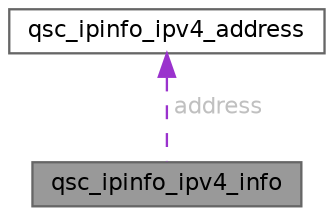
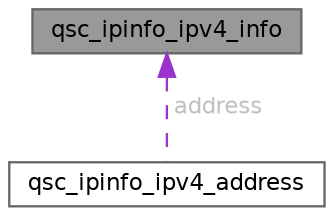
edge "qsc_ipinfo_ipv4_info" -> "qsc_ipinfo_ipv4_address": reversed
